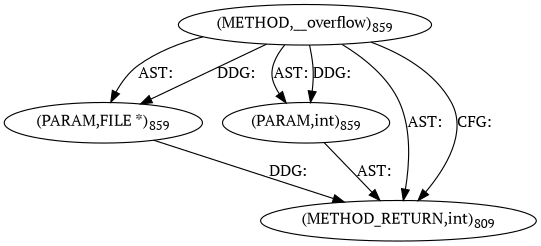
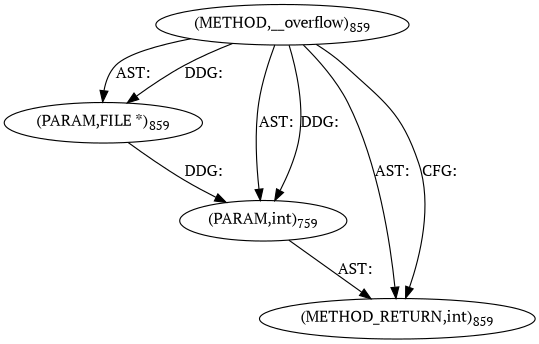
node "(PARAM,int)": text "859" -> "759"
edge "(PARAM,FILE *)" -> "(METHOD_RETURN,int)": now "(PARAM,FILE *)" -> "(PARAM,int)"
node "(METHOD_RETURN,int)": text "809" -> "859"
